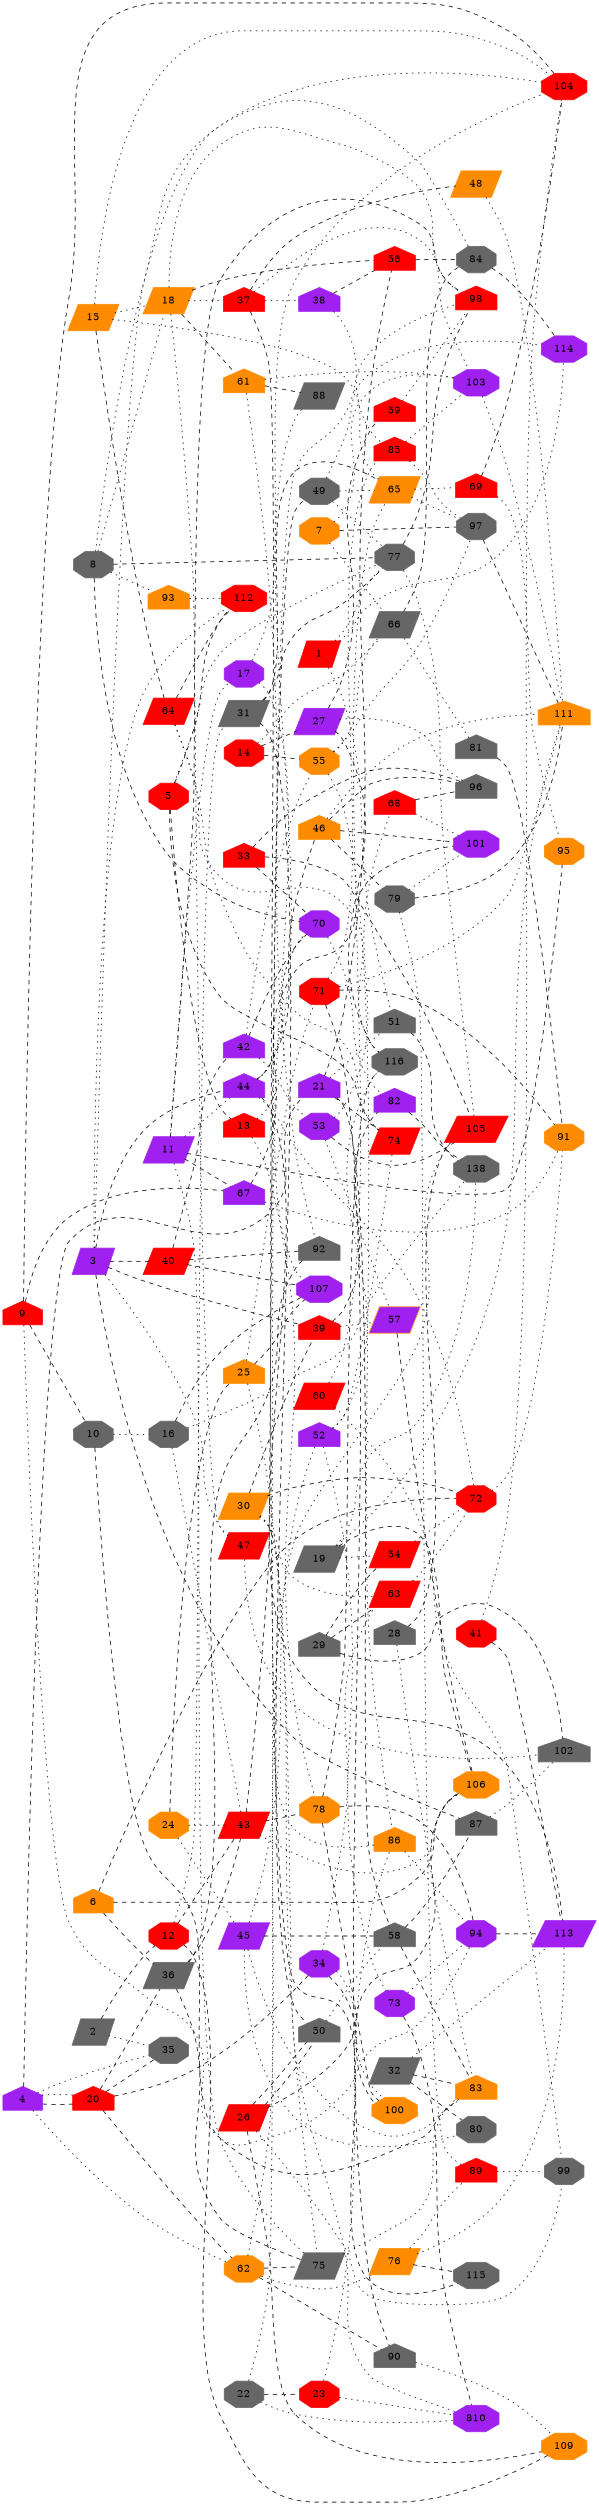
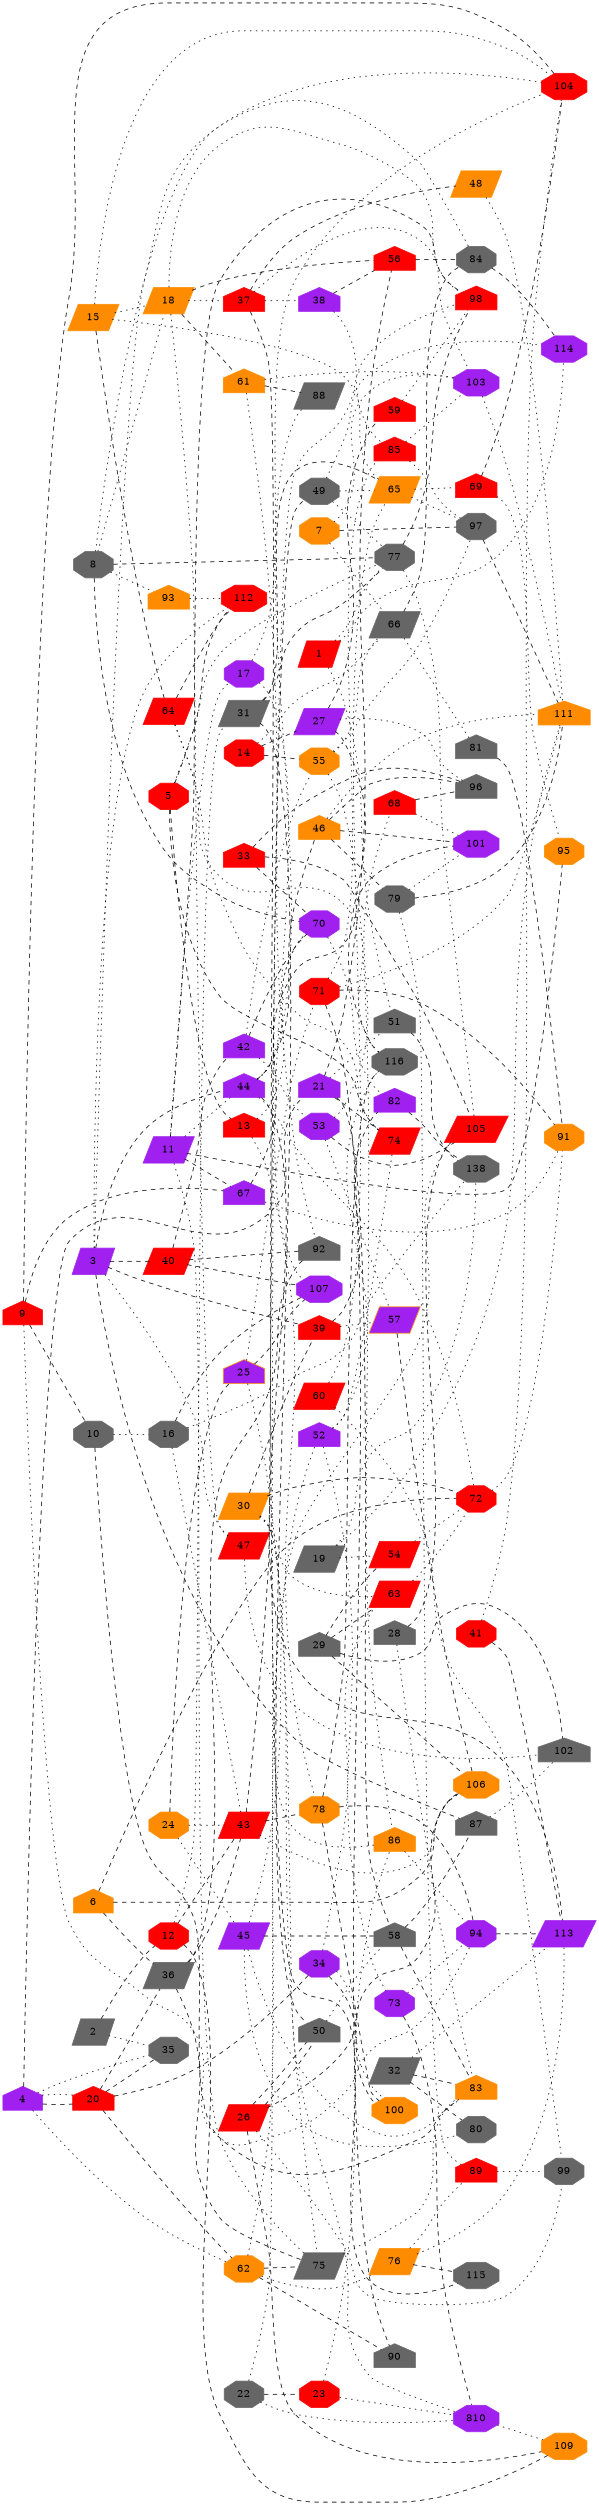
node "25": fillcolor darkorange -> purple
edge "19" -- "106": now "29" -- "106"
edge "90" -- "109": now "810" -- "109"
